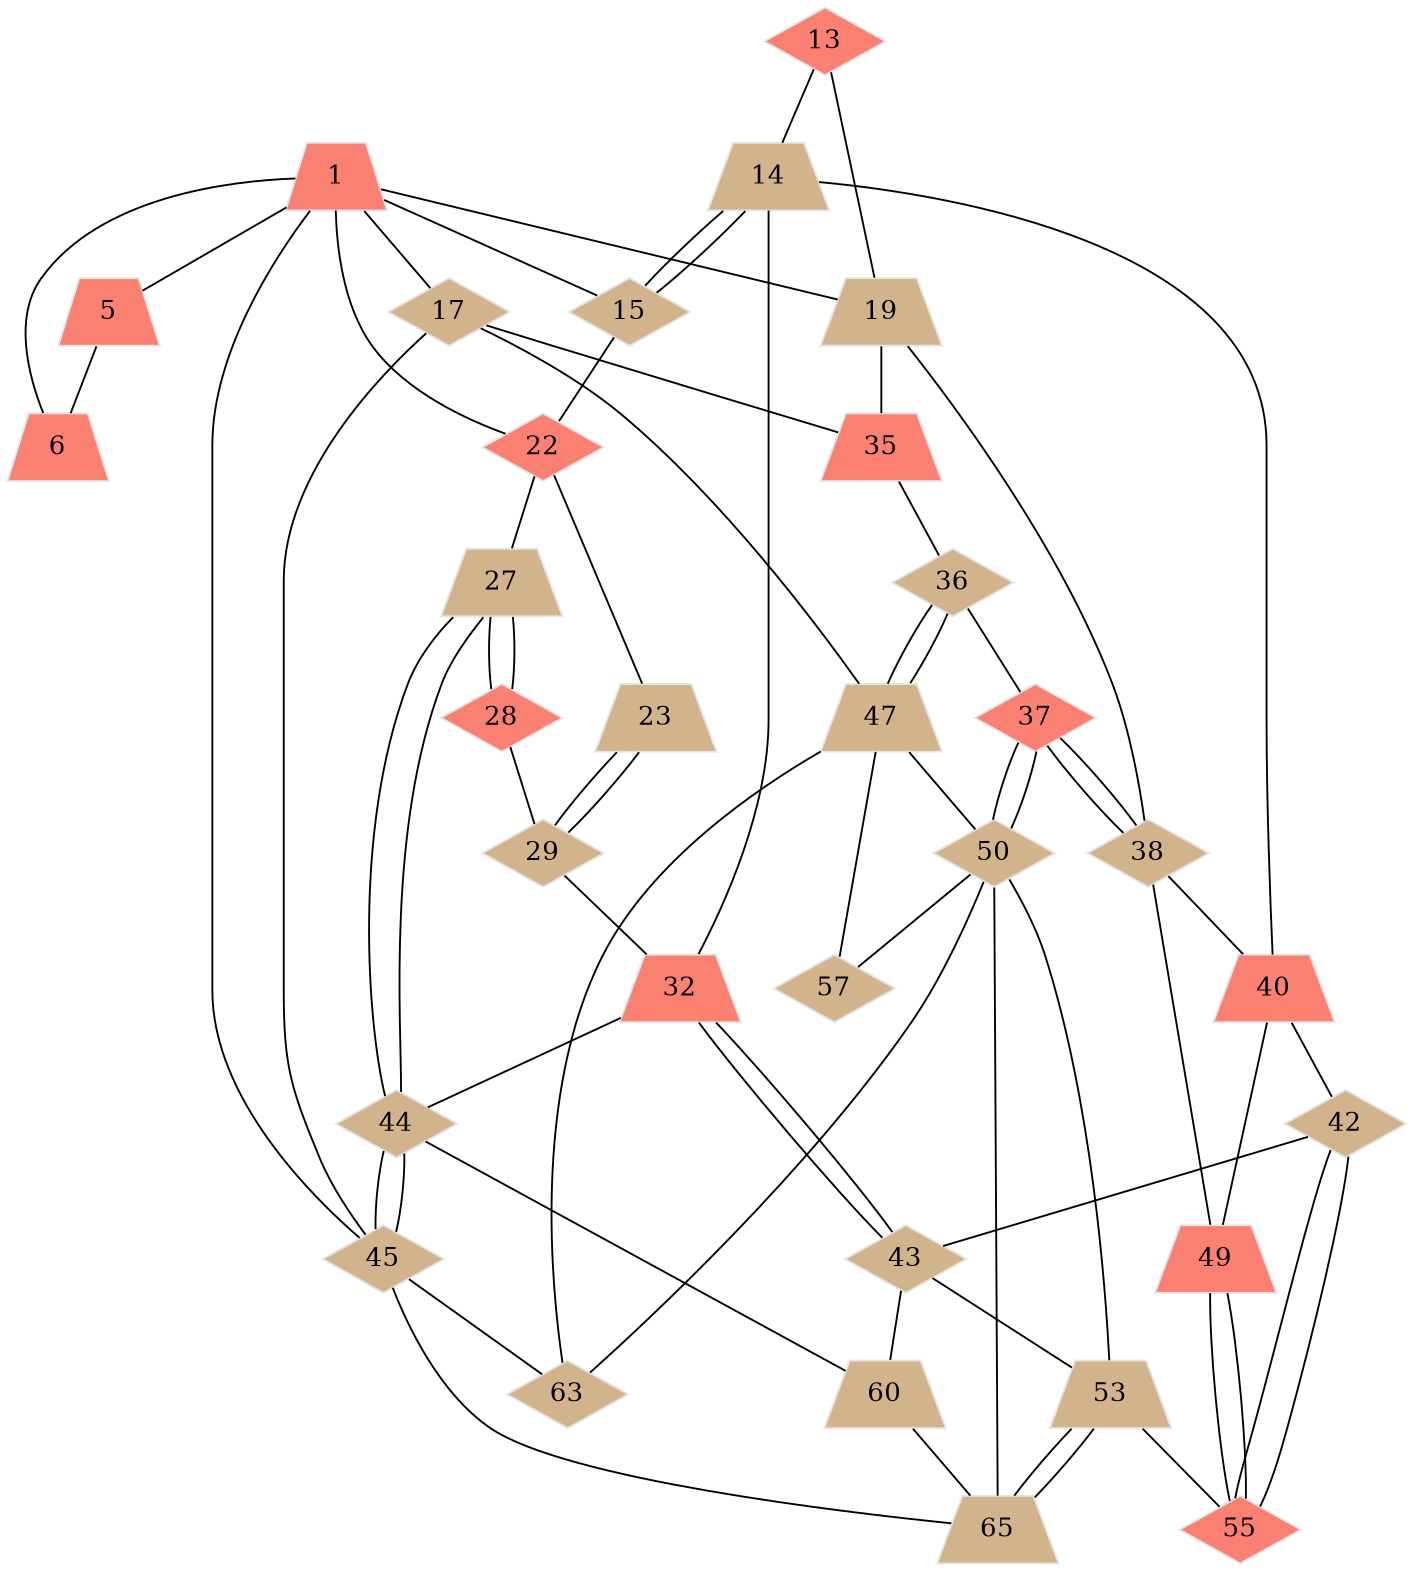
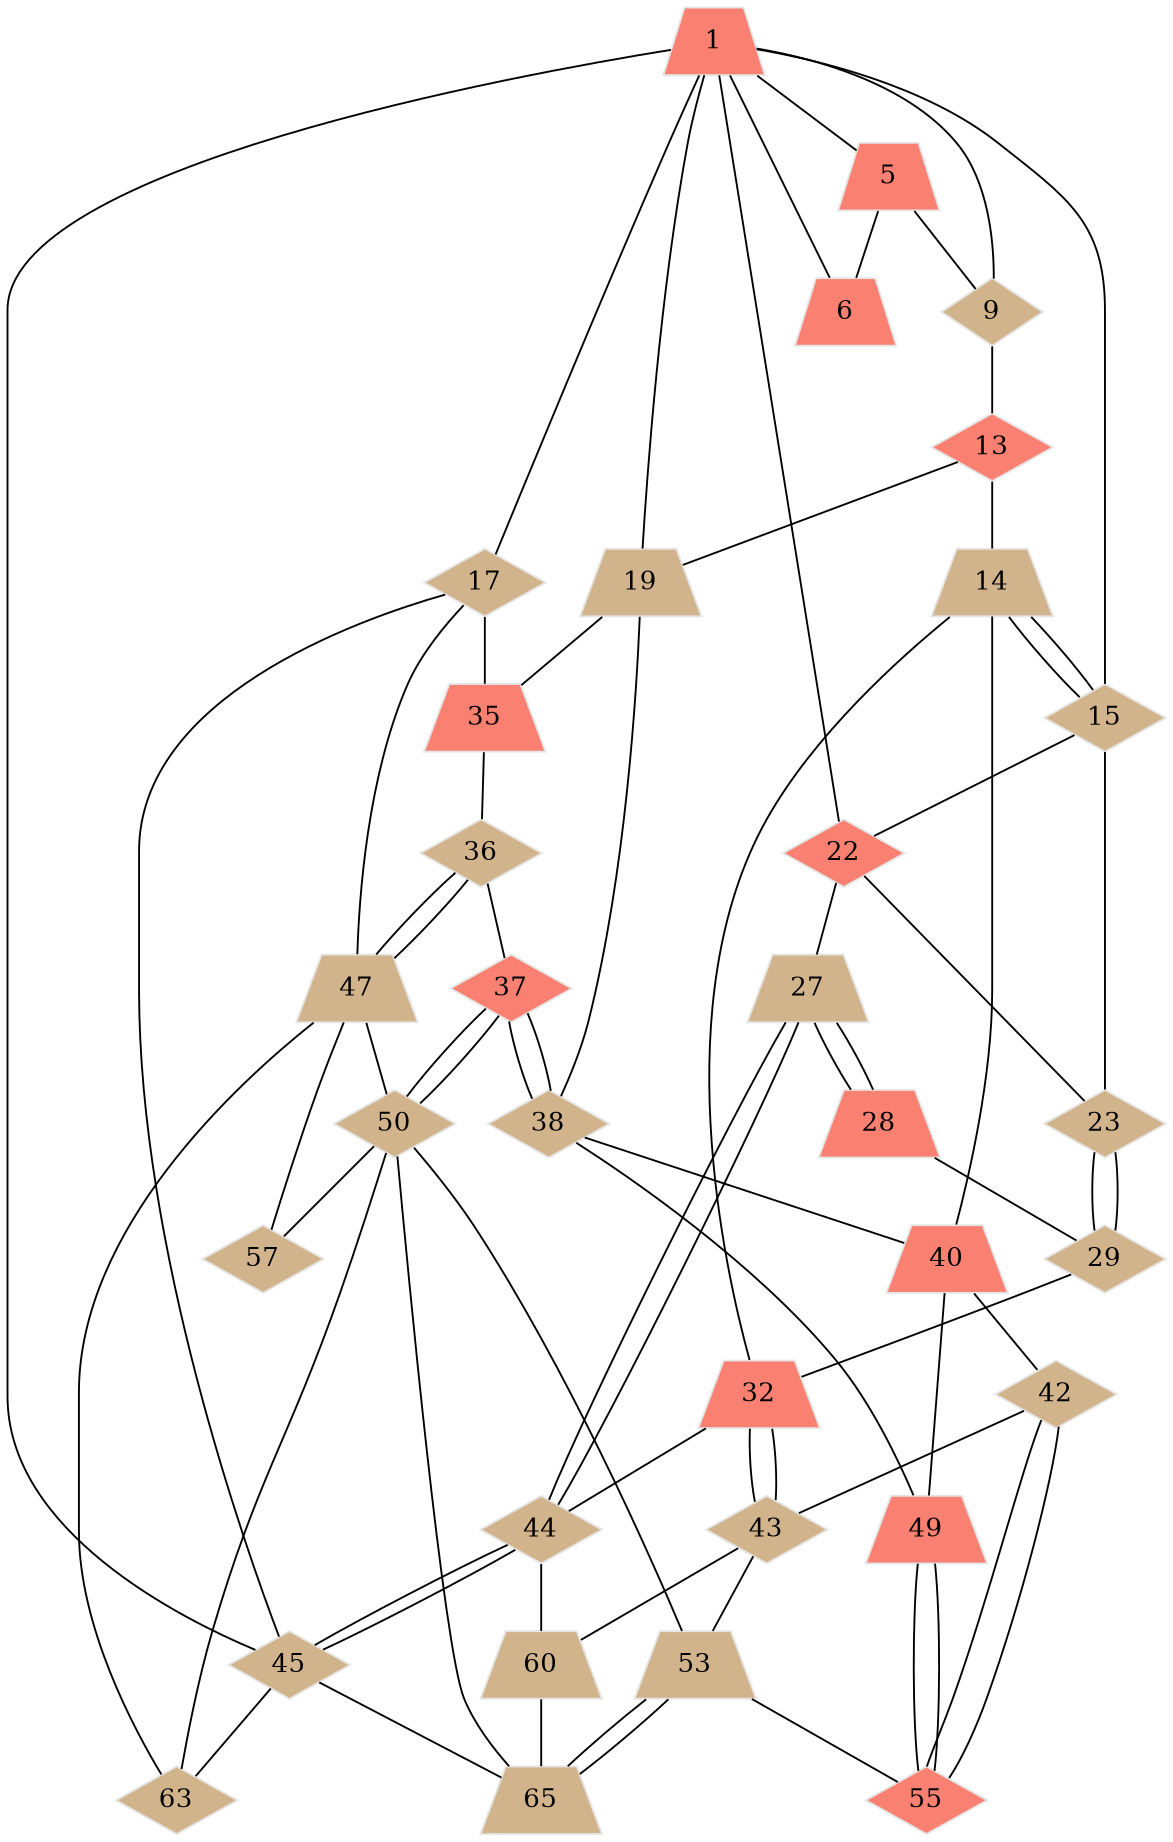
node "9": added
node "28": shape diamond -> trapezium
node "23": shape trapezium -> diamond
edge "15" -- "23": added
